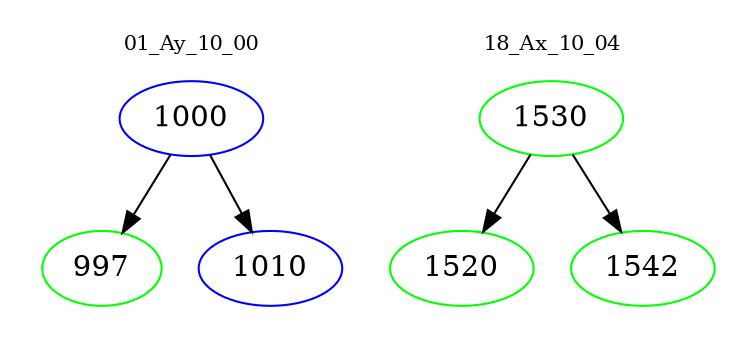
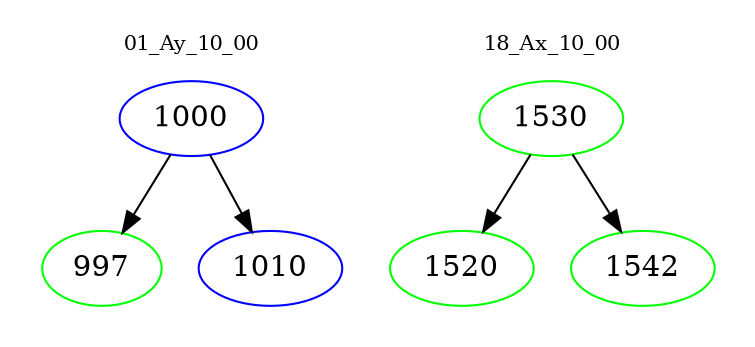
cluster "18_Ax_10_04": label "18_Ax_10_04" -> "18_Ax_10_00"
